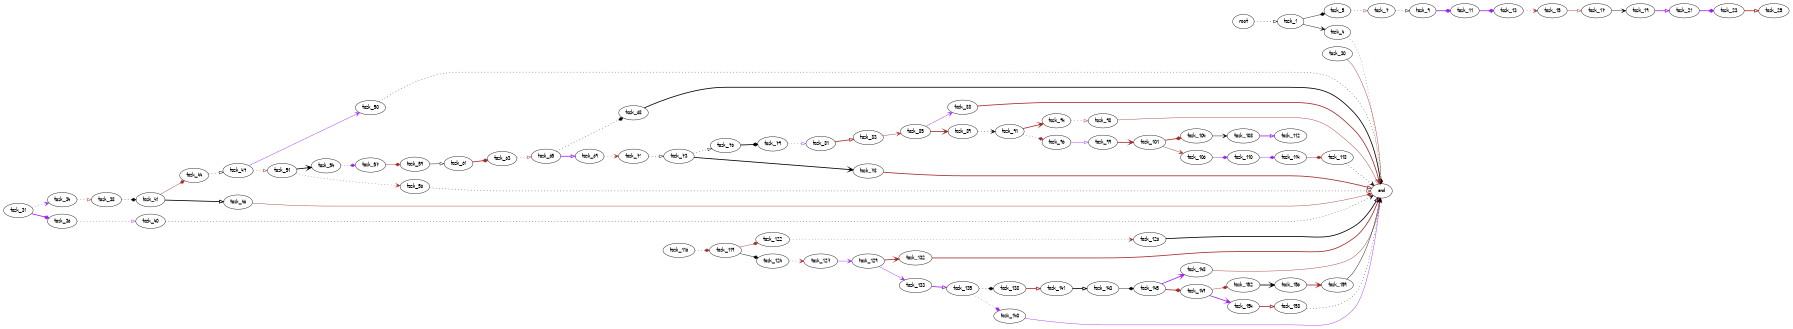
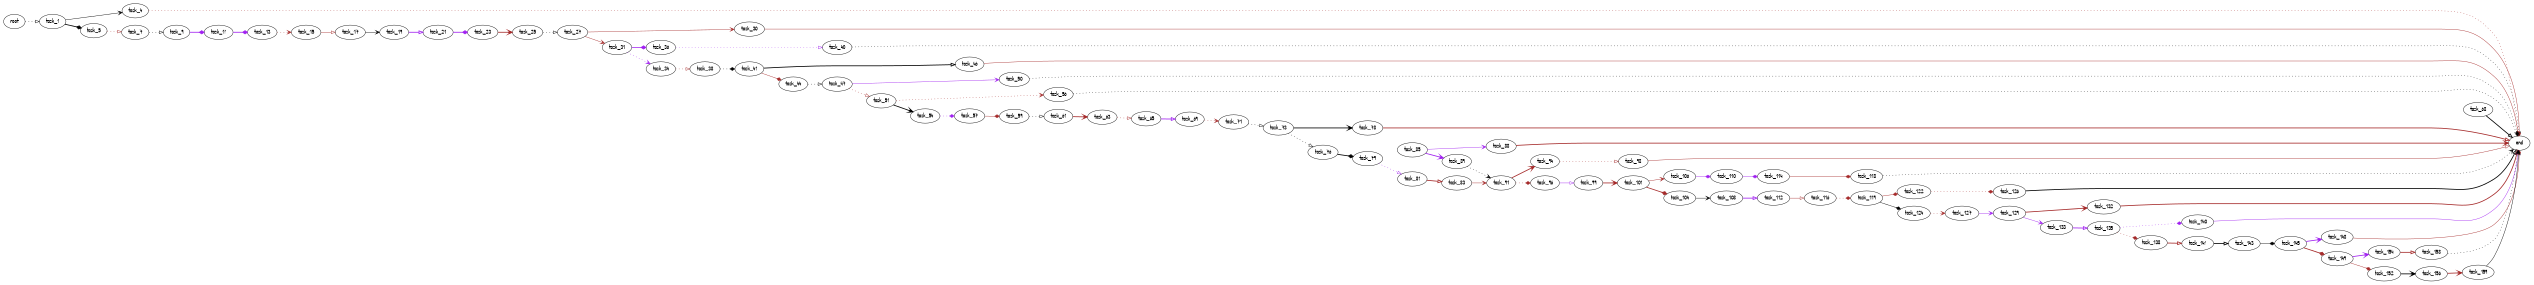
edge "task_23" -> "task_25": arrowhead onormal -> vee
edge "task_1" -> "task_5": style solid -> bold
node "task_27": added
edge "task_85" -> "task_89": color brown -> purple
edge "task_83" -> "task_85": now "task_83" -> "task_91"
edge "task_65" -> "task_68": removed
edge "task_61" -> "task_63": arrowhead diamond -> vee
edge "task_59" -> "task_61": style solid -> dotted
edge "task_112" -> "task_116": added
edge "task_122" -> "task_126": arrowhead vee -> diamond
edge "task_135" -> "task_138": color black -> brown
